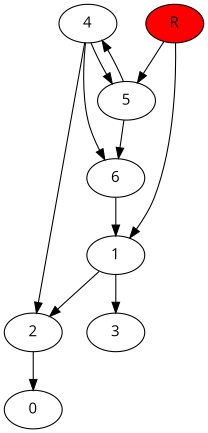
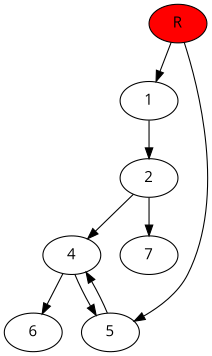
edge "5" -> "6": removed
edge "4" -> "2": reversed
edge "6" -> "1": removed
node "3": removed
node "0": label "0" -> "7"
